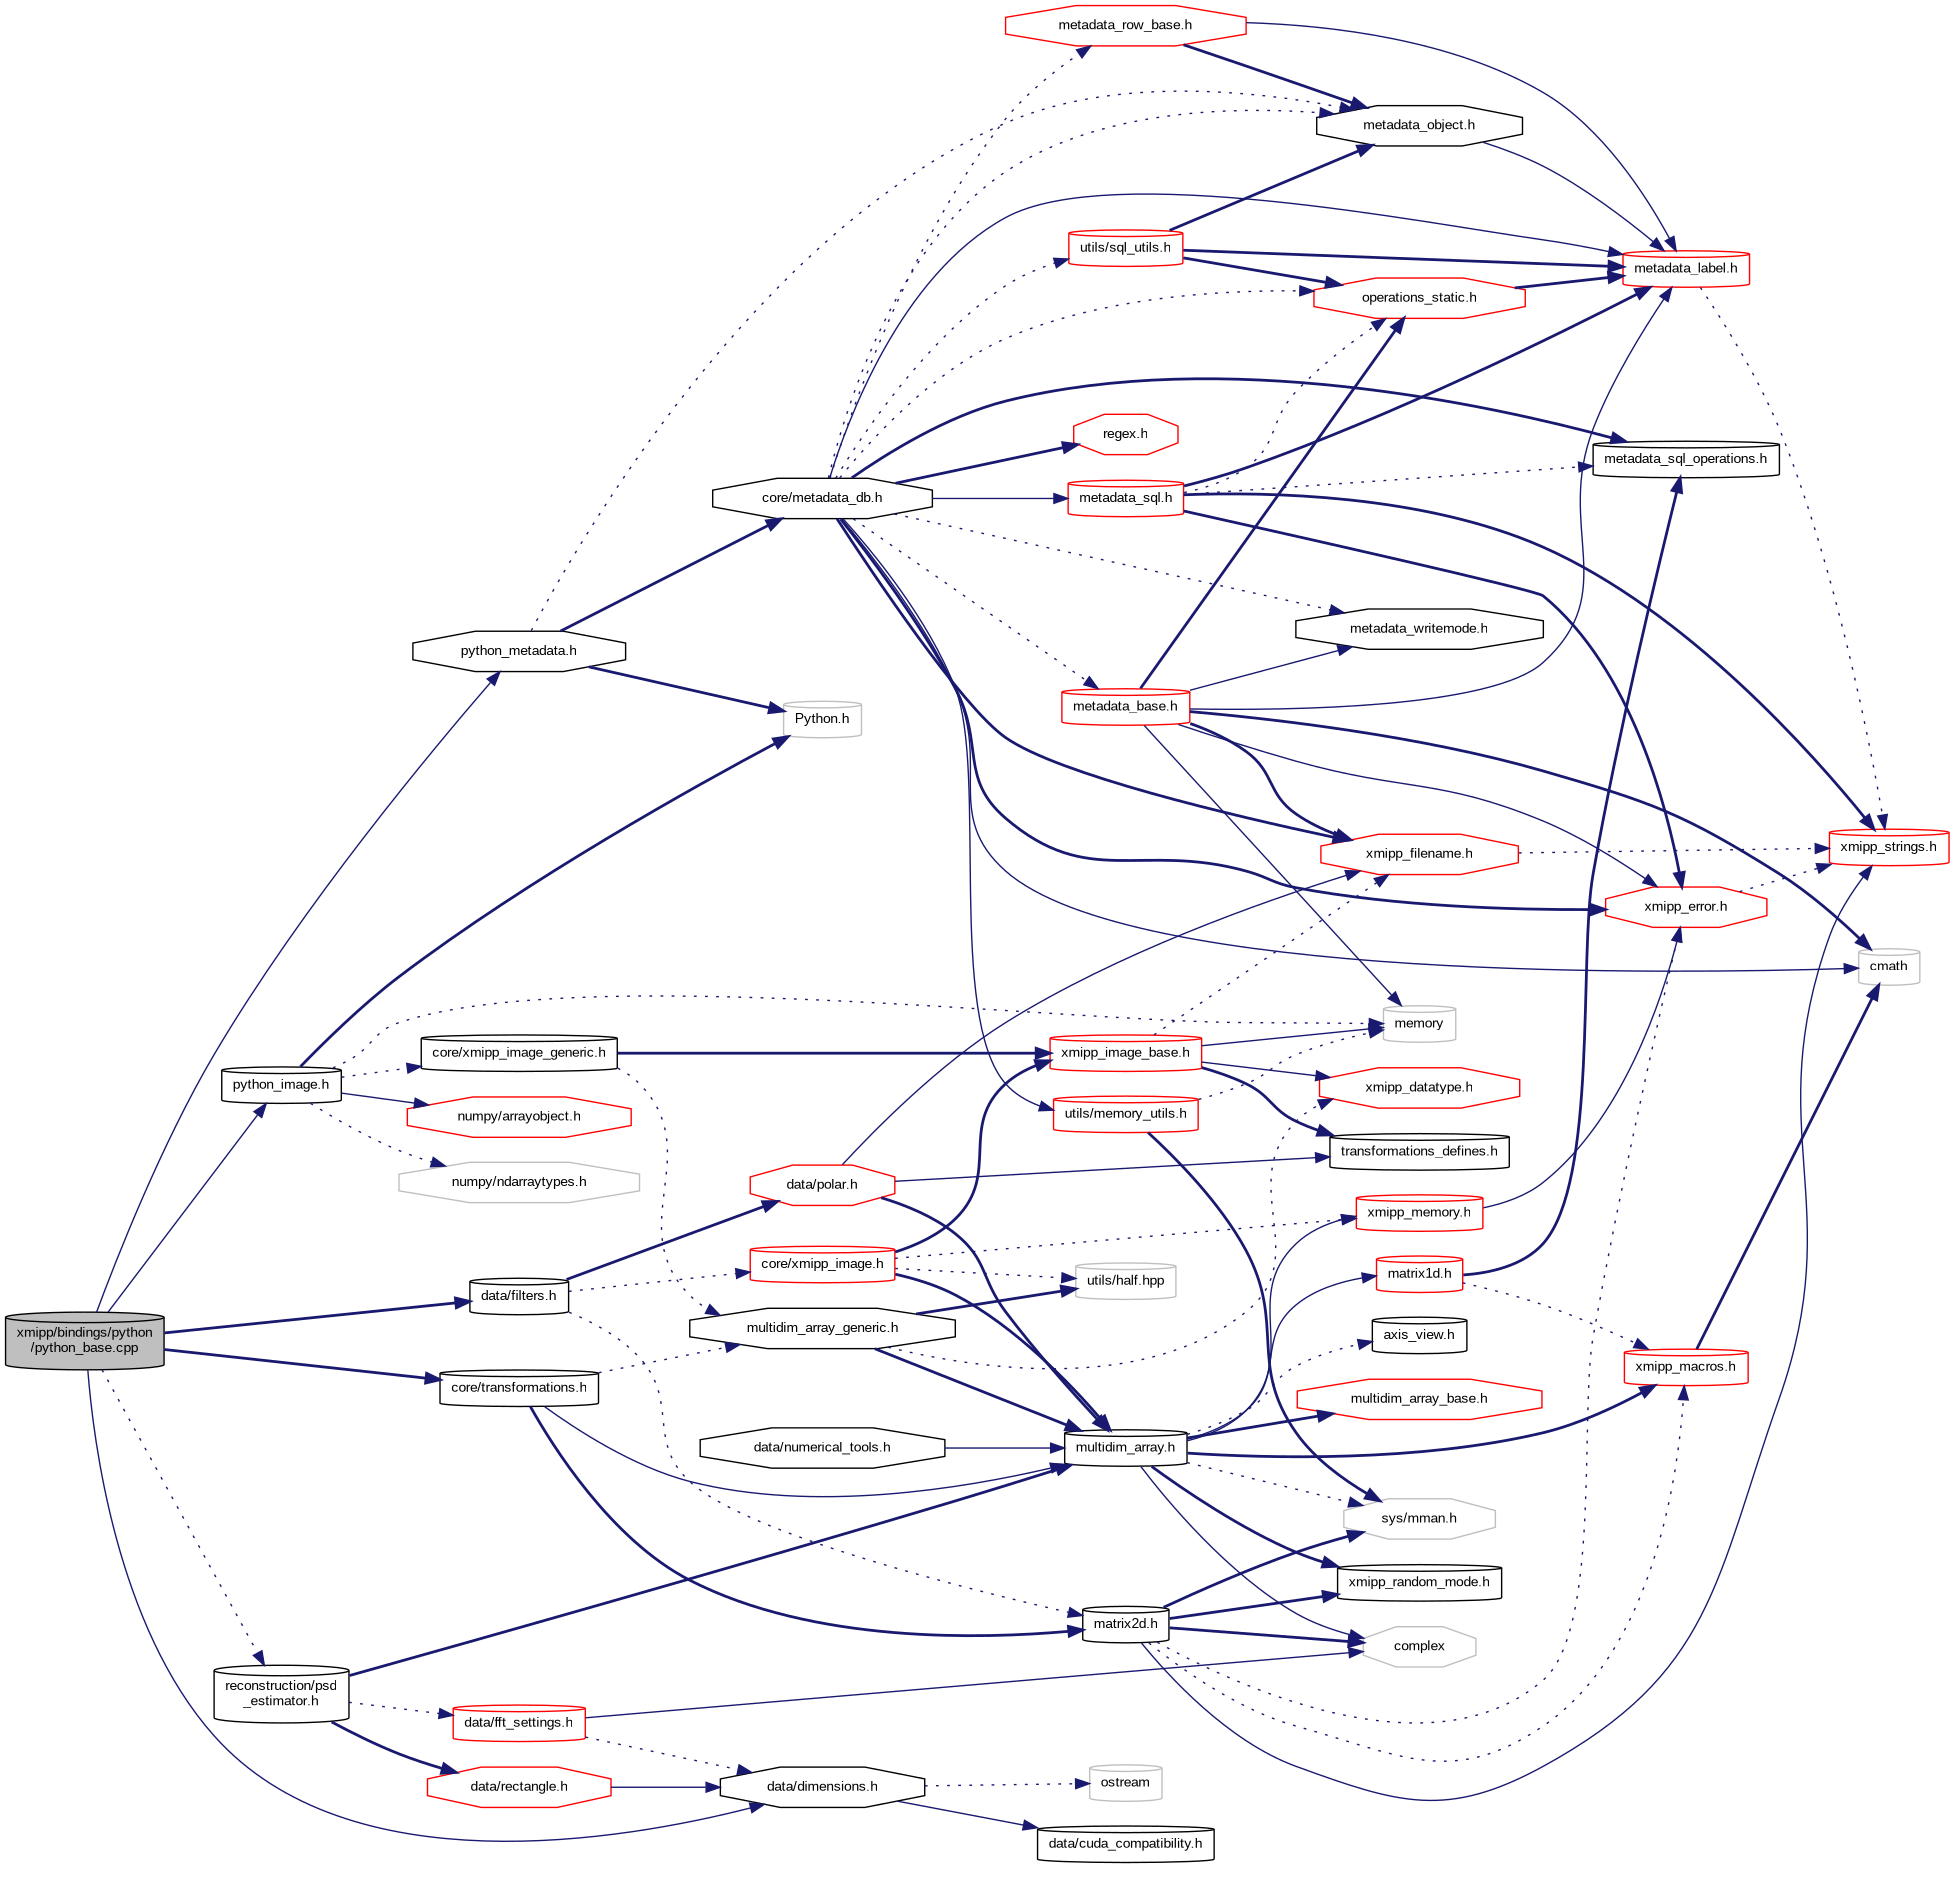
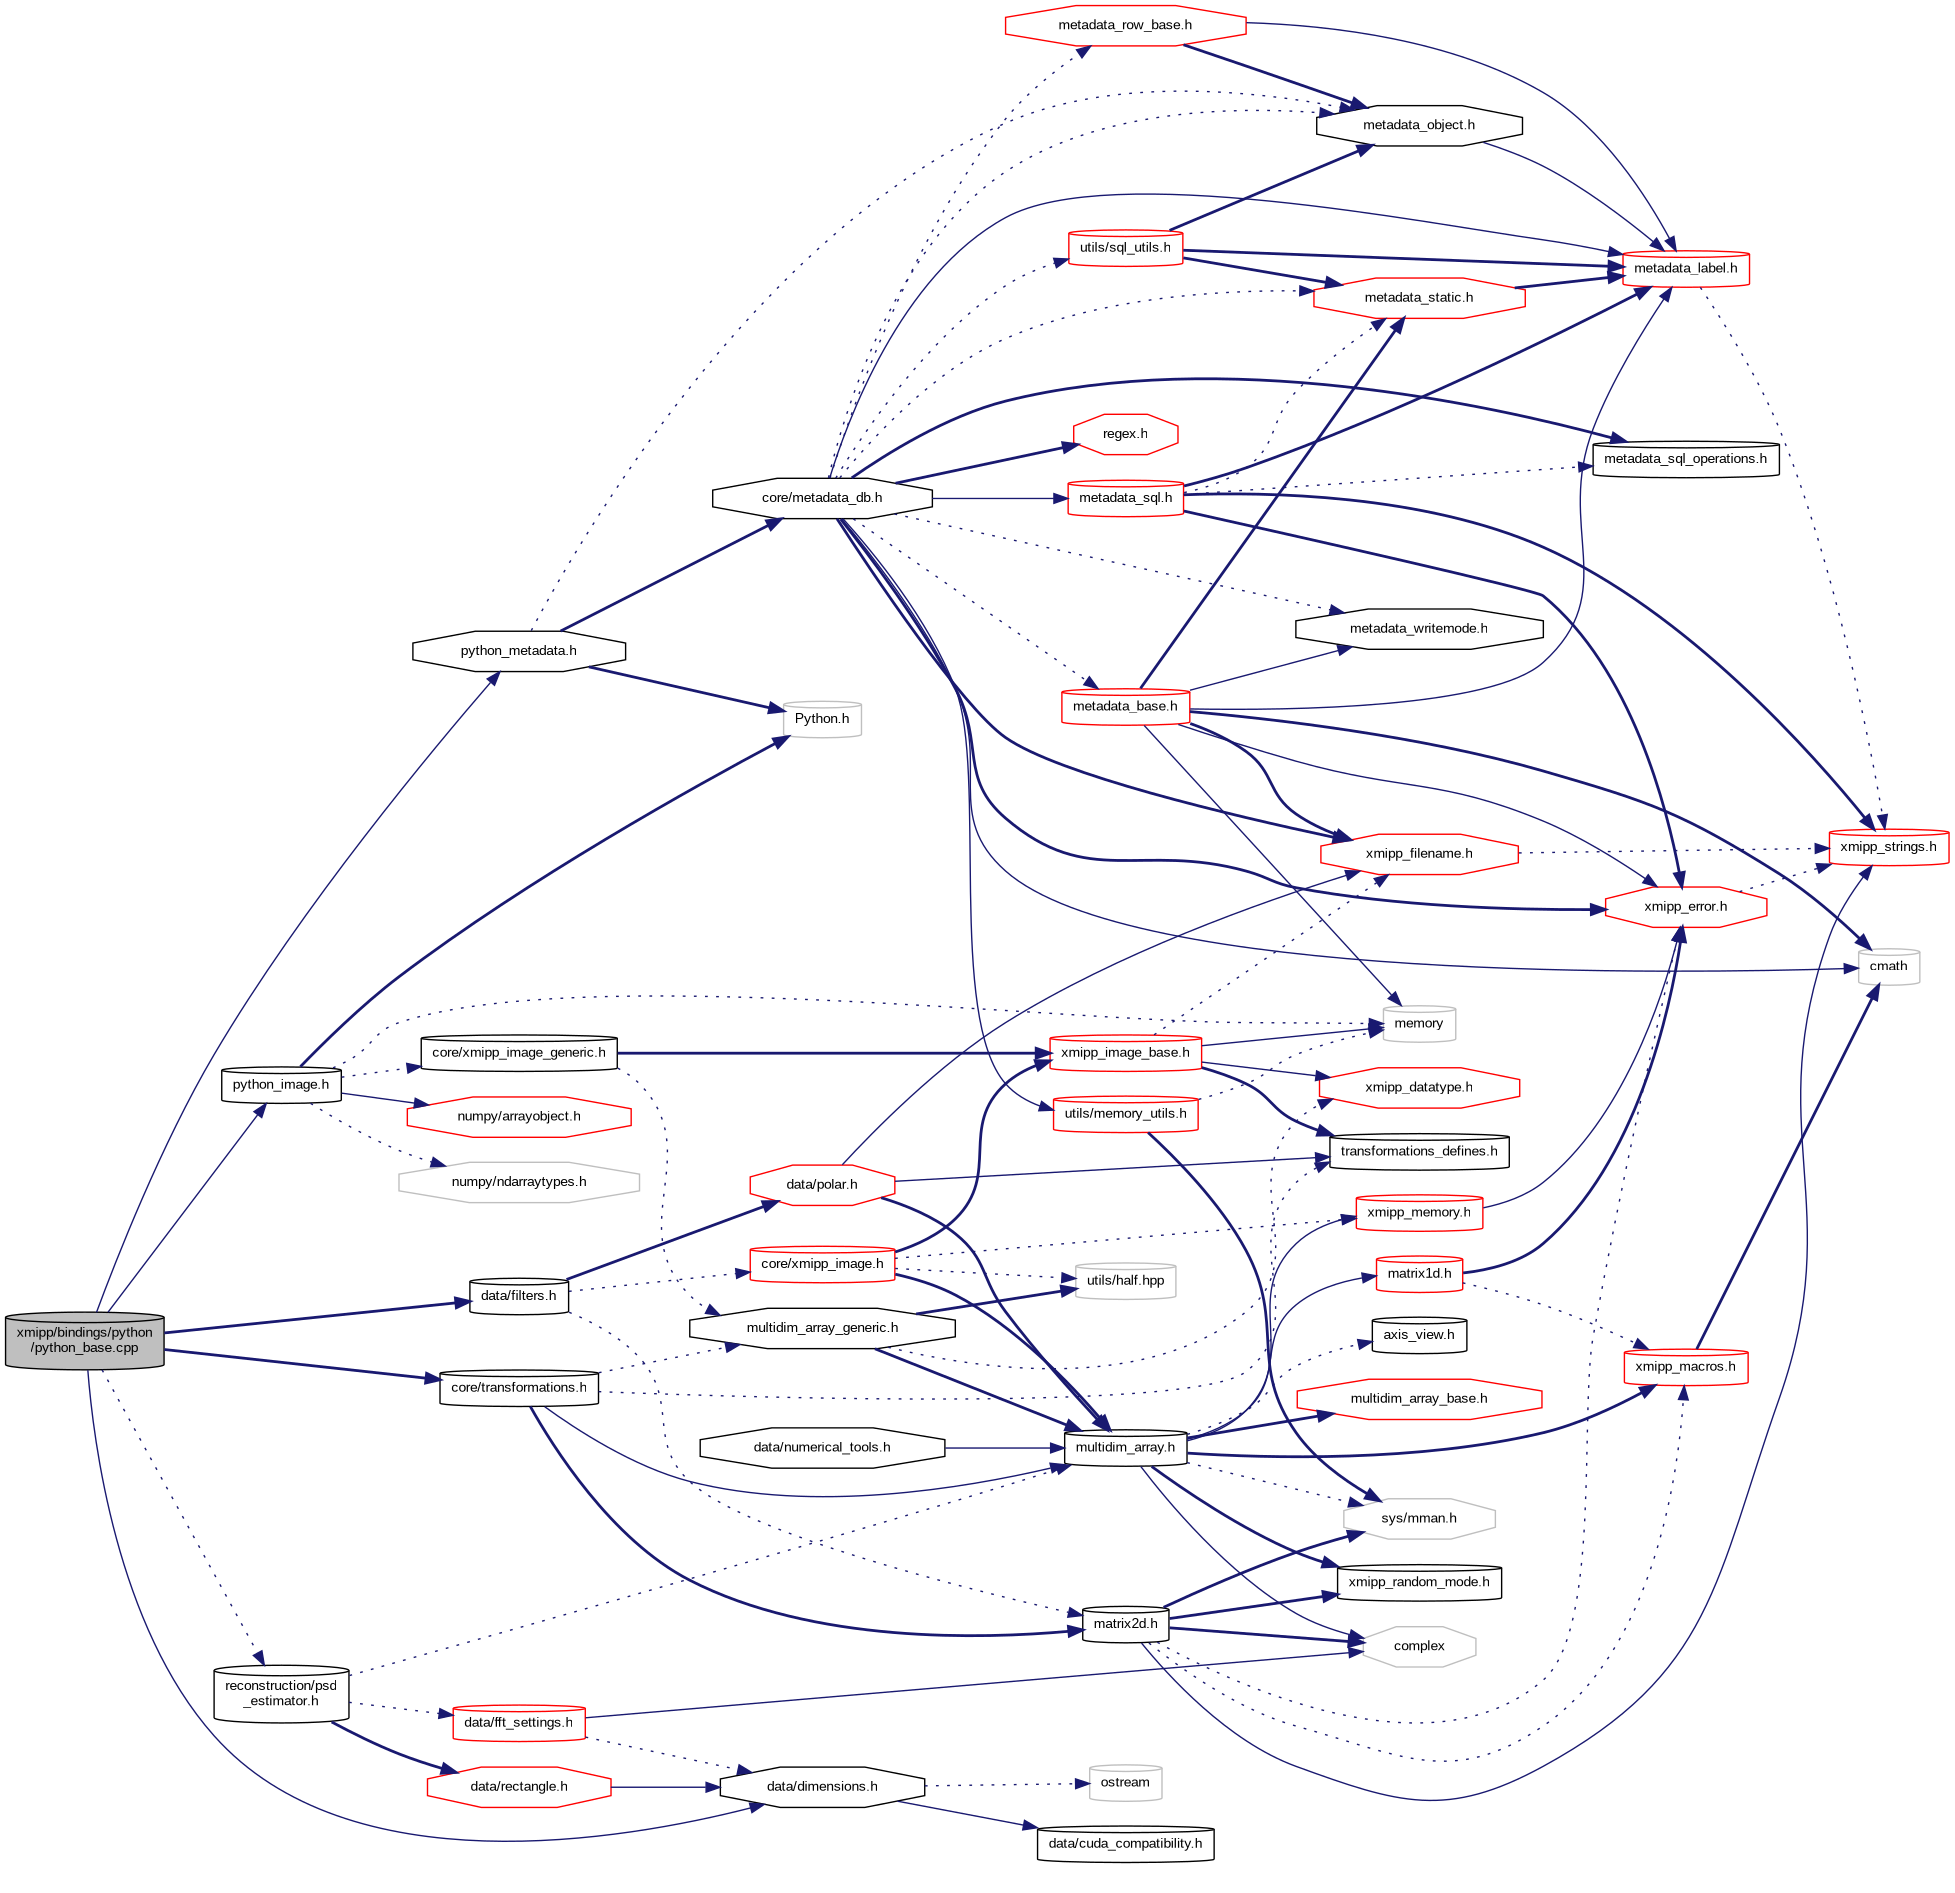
node "operations_static.h": label "operations_static.h" -> "metadata_static.h"
edge "matrix1d.h" -> "metadata_sql_operations.h": now "matrix1d.h" -> "xmipp_error.h"
edge "core/transformations.h" -> "transformations_defines.h": added
edge "reconstruction/psd _estimator.h" -> "multidim_array.h": style bold -> dotted
